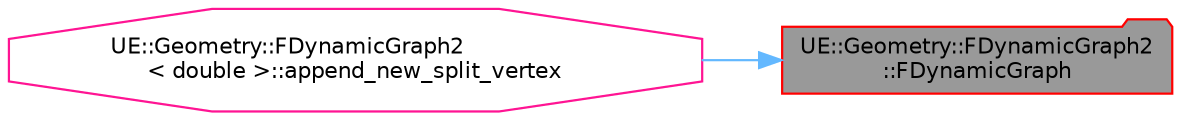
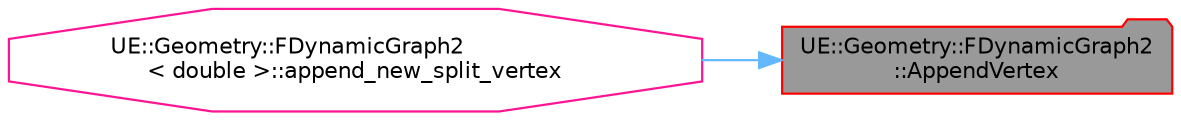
node "UE::Geometry::FDynamicGraph2 ::FDynamicGraph": label "UE::Geometry::FDynamicGraph2 ::FDynamicGraph" -> "UE::Geometry::FDynamicGraph2 ::AppendVertex"
